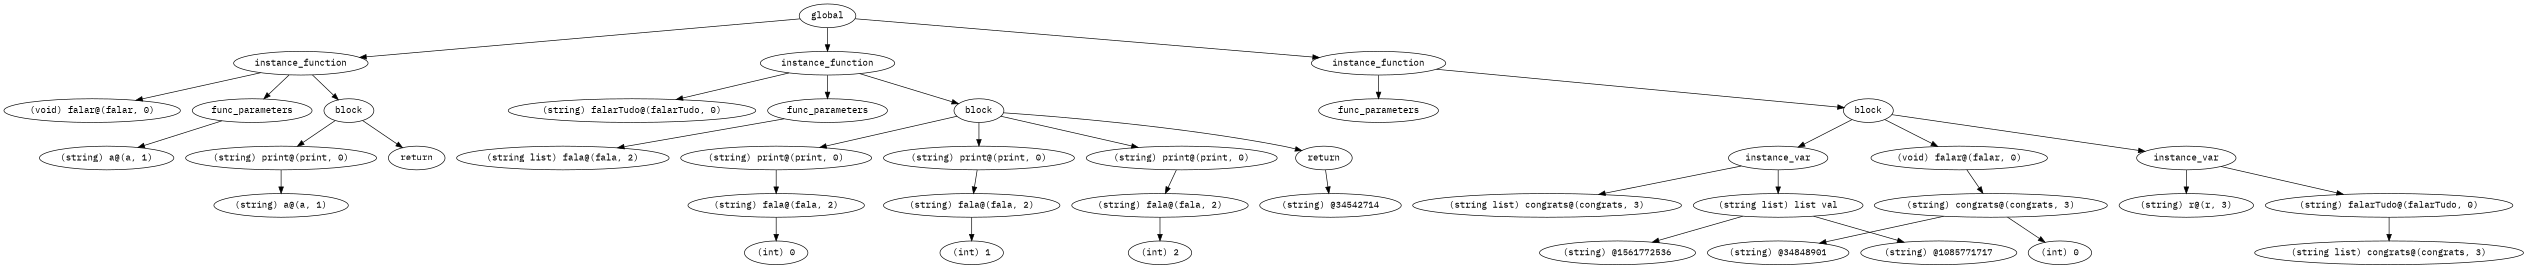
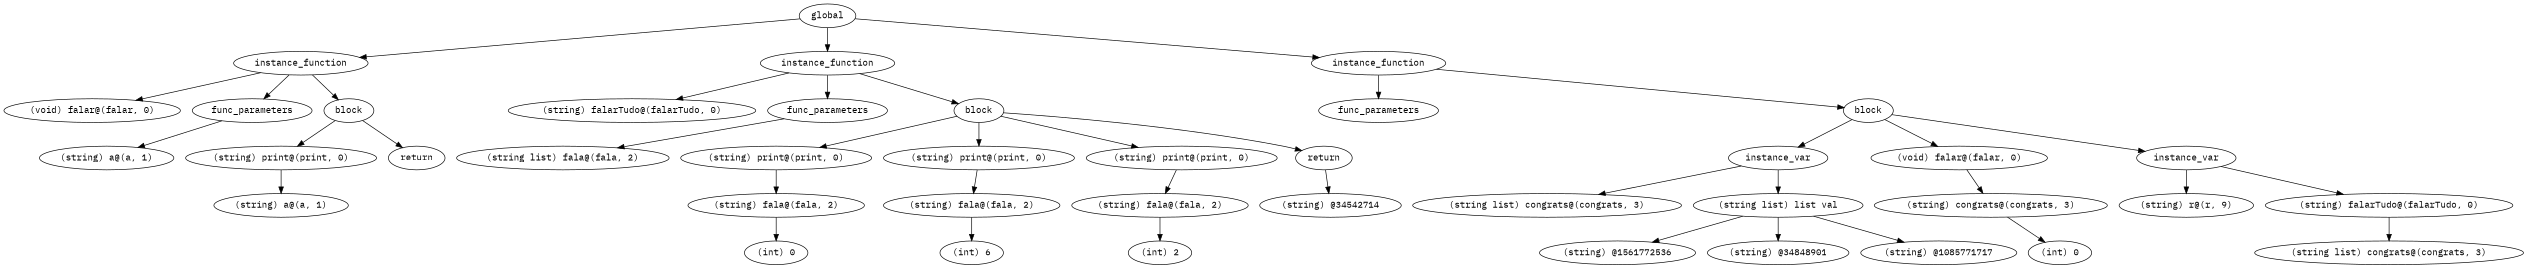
node "(string) r@(r, 3)": label "(string) r@(r, 3)" -> "(string) r@(r, 9)"
edge "(string) congrats@(congrats, 3)" -> "(string) @34848901": now "(string list) list val" -> "(string) @34848901"
node "(int) 1": label "(int) 1" -> "(int) 6"
